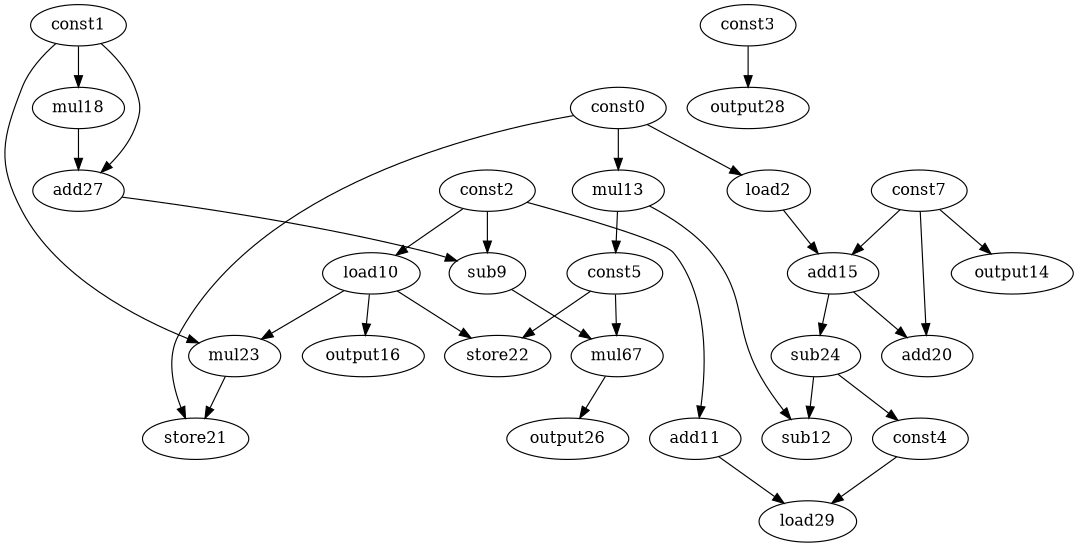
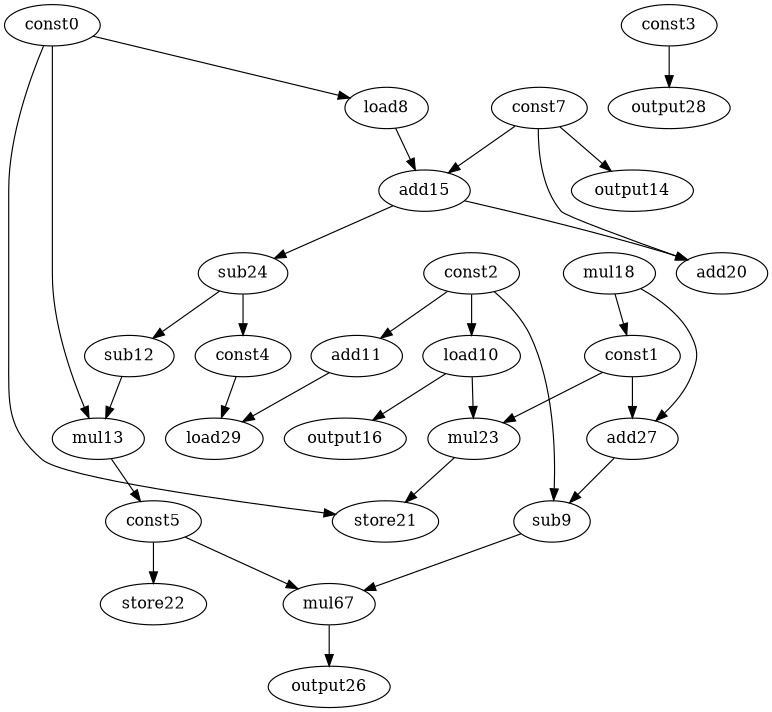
edge "const1" -> "mul18": reversed
node "load2": label "load2" -> "load8"
edge "mul13" -> "sub12": reversed
edge "load10" -> "store22": removed
